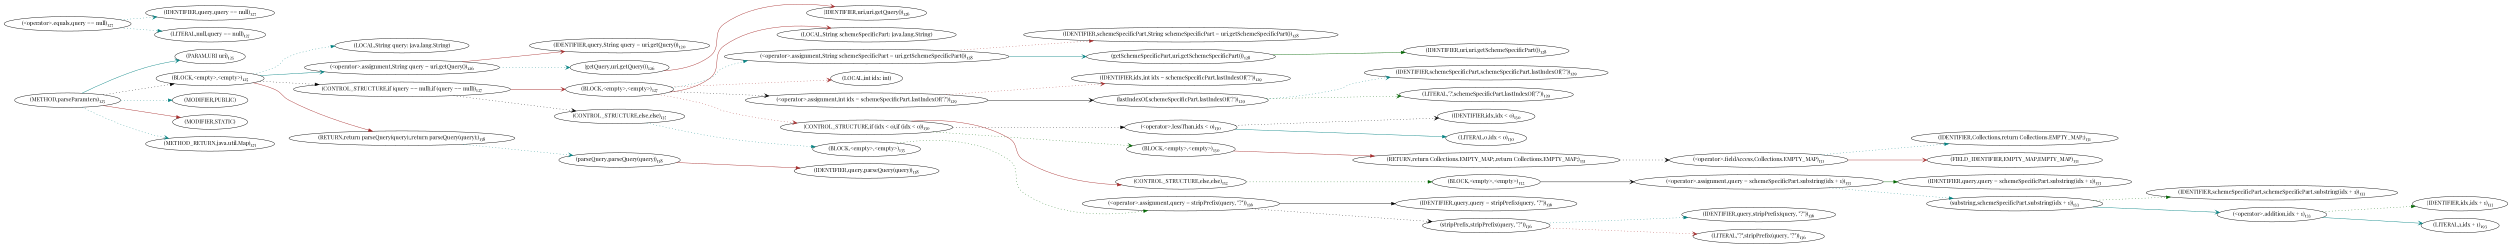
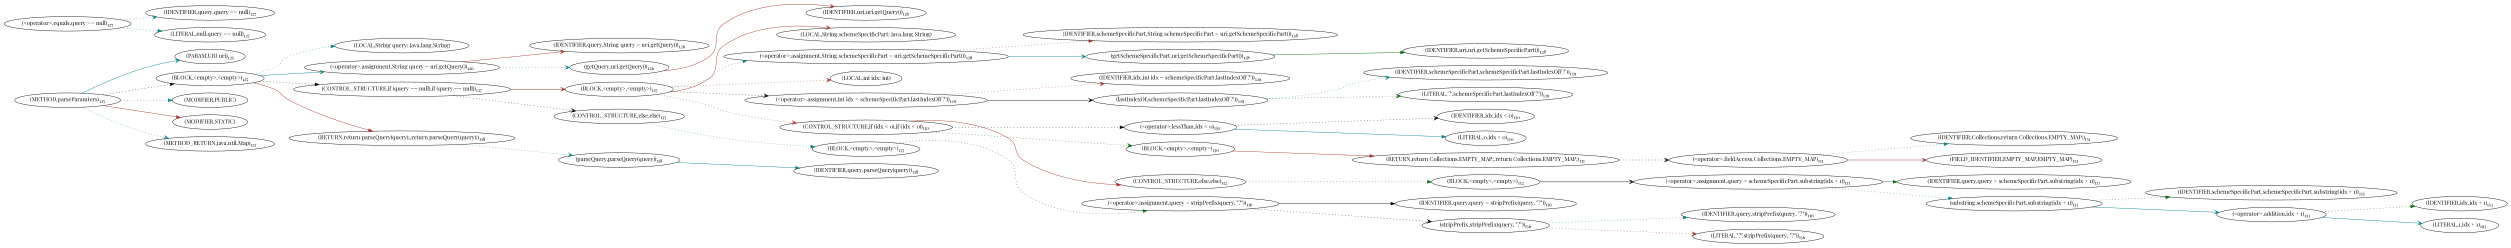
node "(IDENTIFIER,query,String query = uri.getQuery())": text "120" -> "126"
edge "(parseQuery,parseQuery(query))" -> "(IDENTIFIER,query,parseQuery(query))": color brown -> teal
